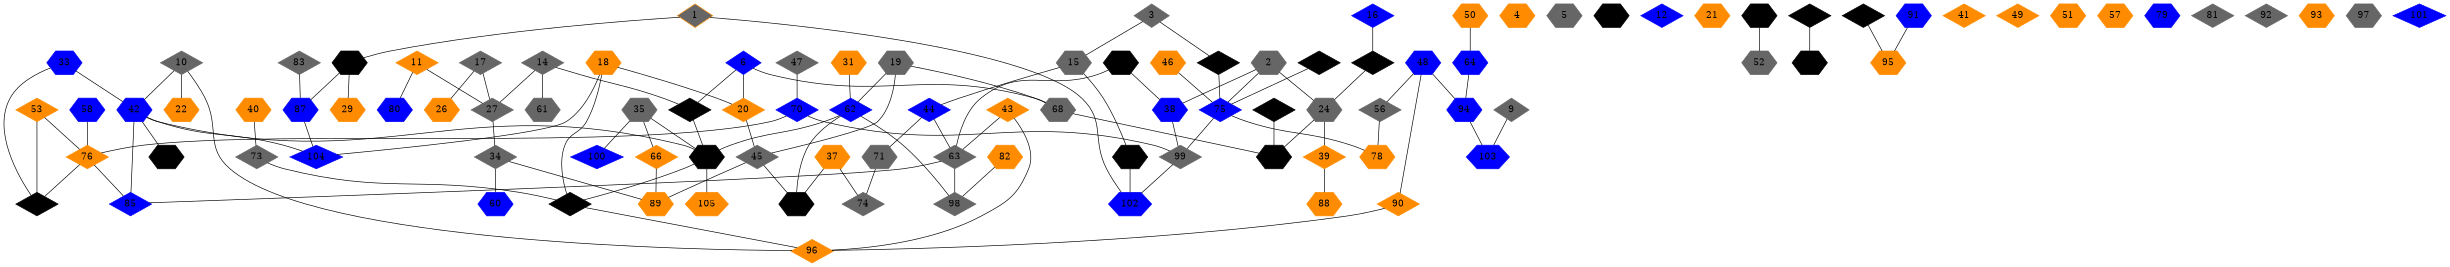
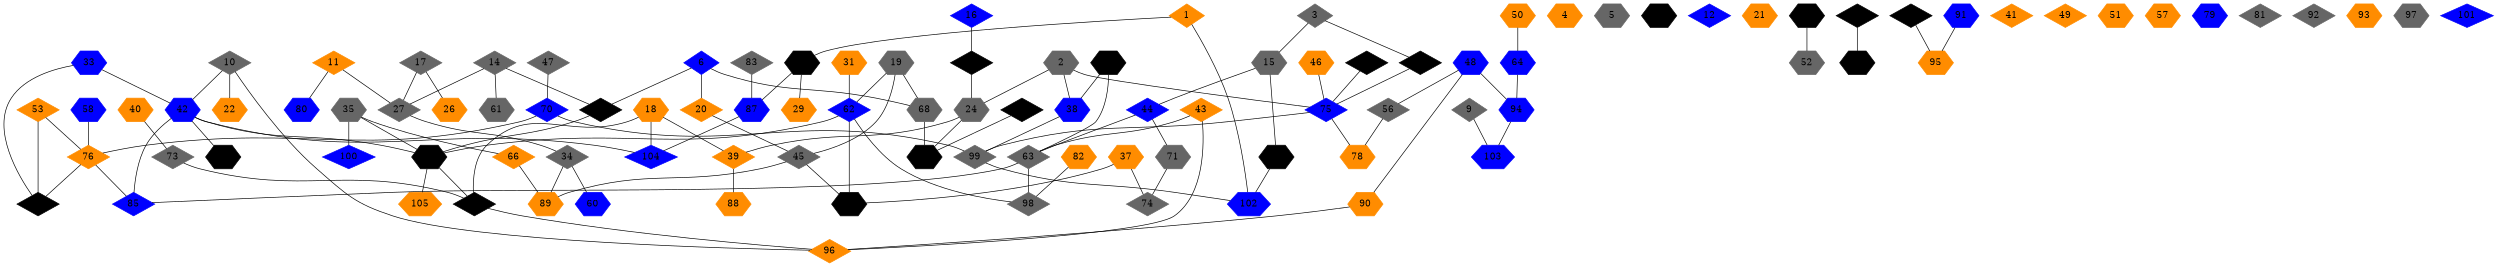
node "1": fillcolor gray40 -> darkorange
edge "18" -- "20": now "18" -- "39"
node "90": shape diamond -> hexagon
